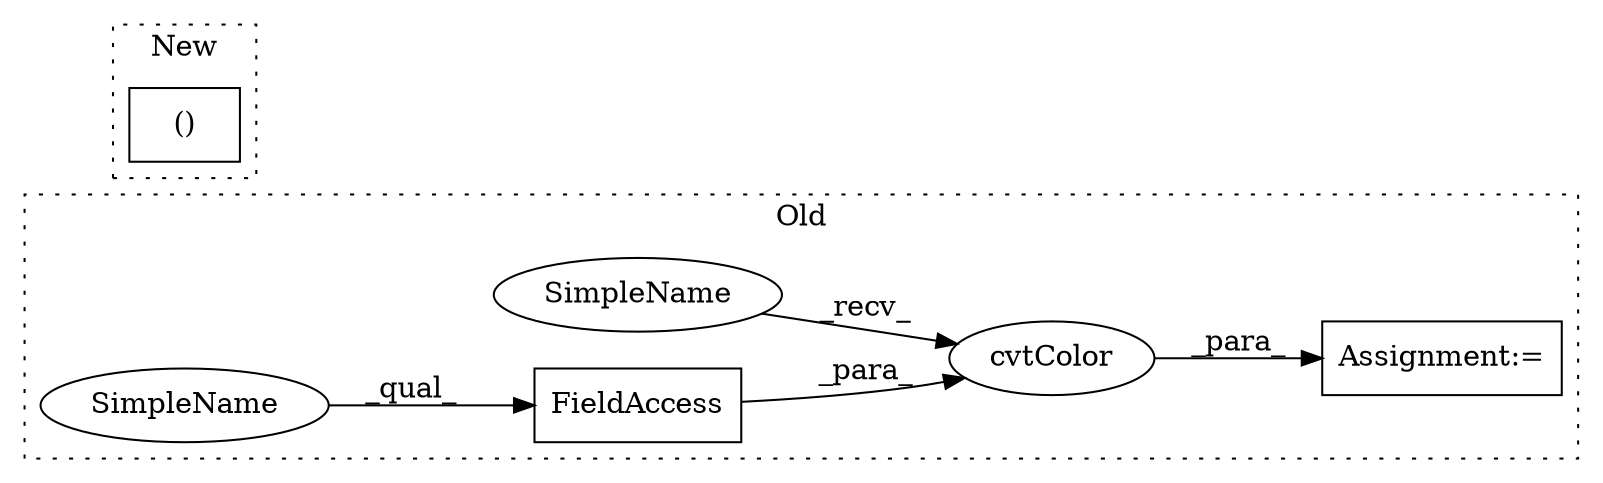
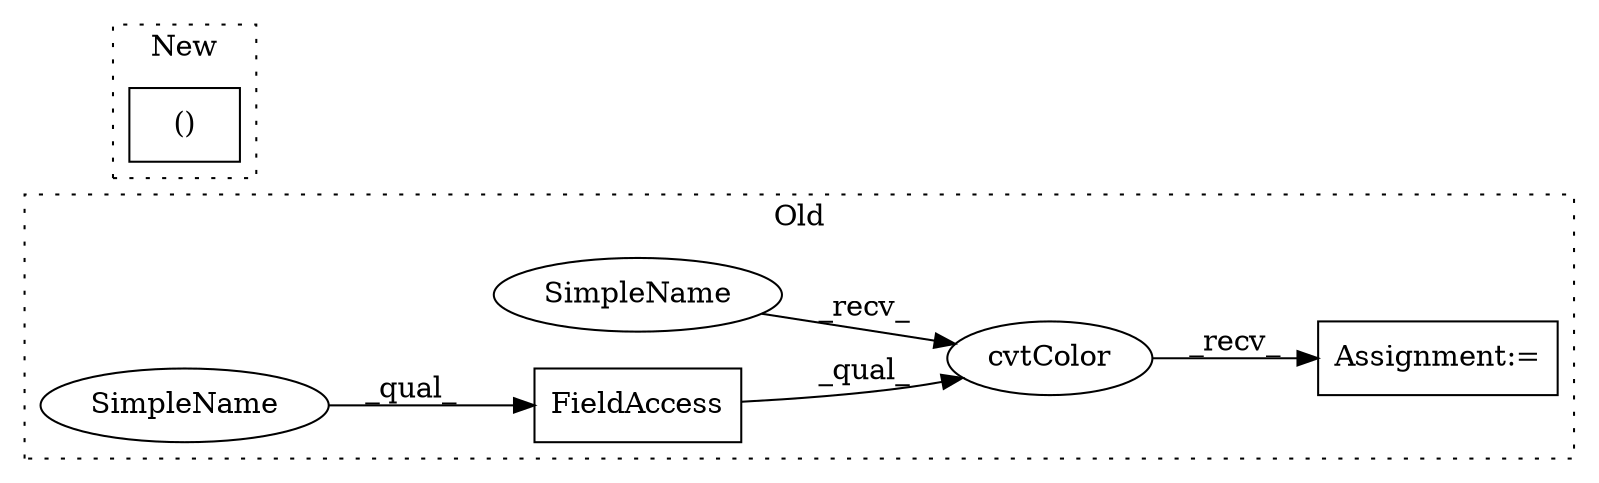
edge "cvtColor" -> "Assignment:=": label "_para_" -> "_recv_"
edge "FieldAccess" -> "cvtColor": label "_para_" -> "_qual_"
